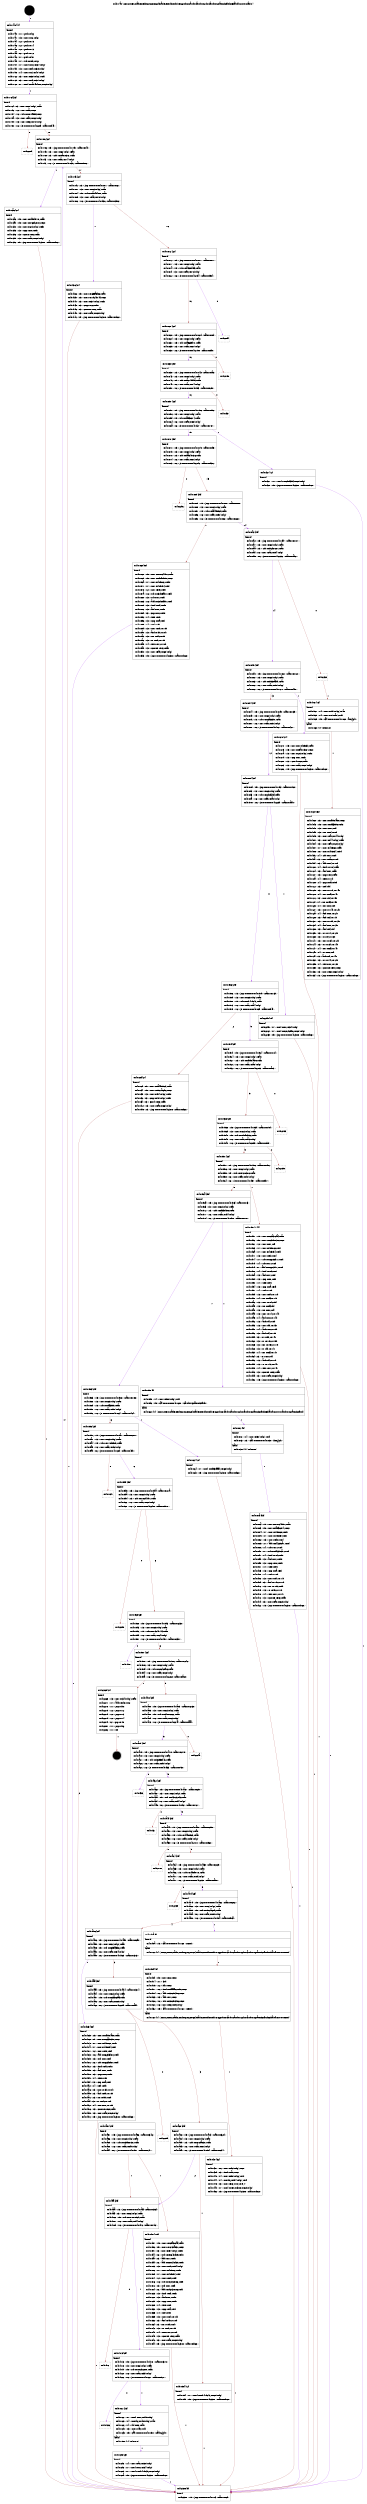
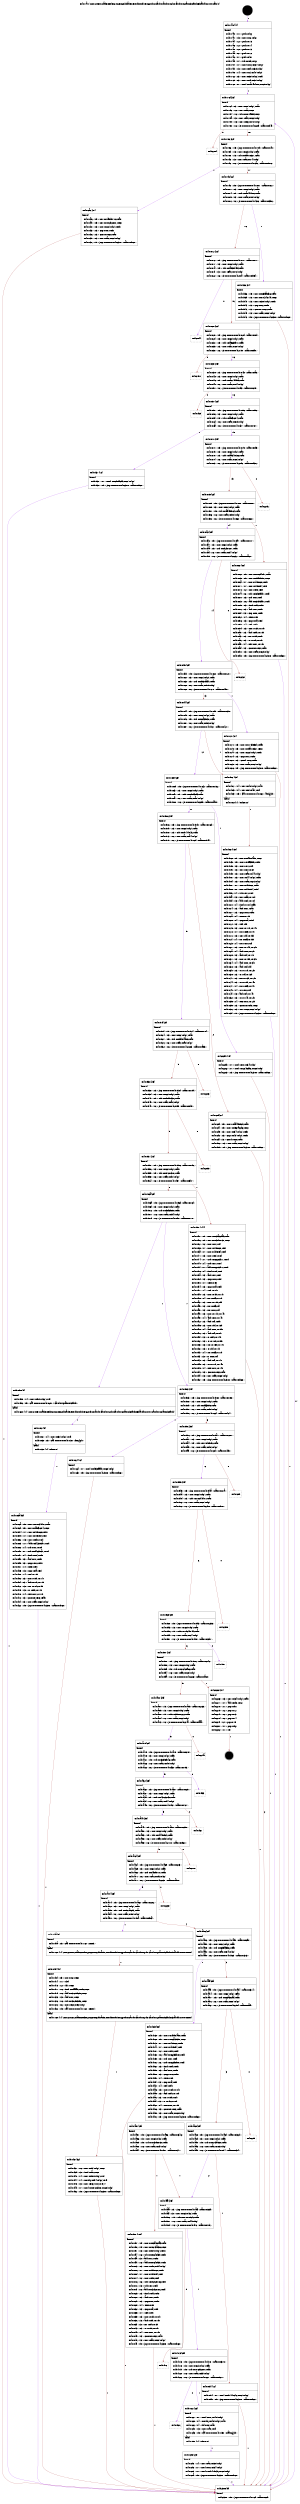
edge "0x402232" -> "0x401bc1 [13]": now "0x4018d4 [25]" -> "0x401bc1 [13]"
edge "0x402308 [5]" -> "0x4017e6 [22]": now "0x402308 [5]" -> "0x4017cf [23]"
